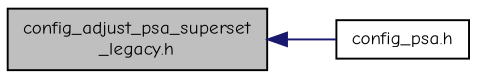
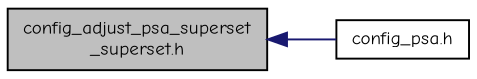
node "config_adjust_psa_superset _legacy.h": label "config_adjust_psa_superset _legacy.h" -> "config_adjust_psa_superset _superset.h"
